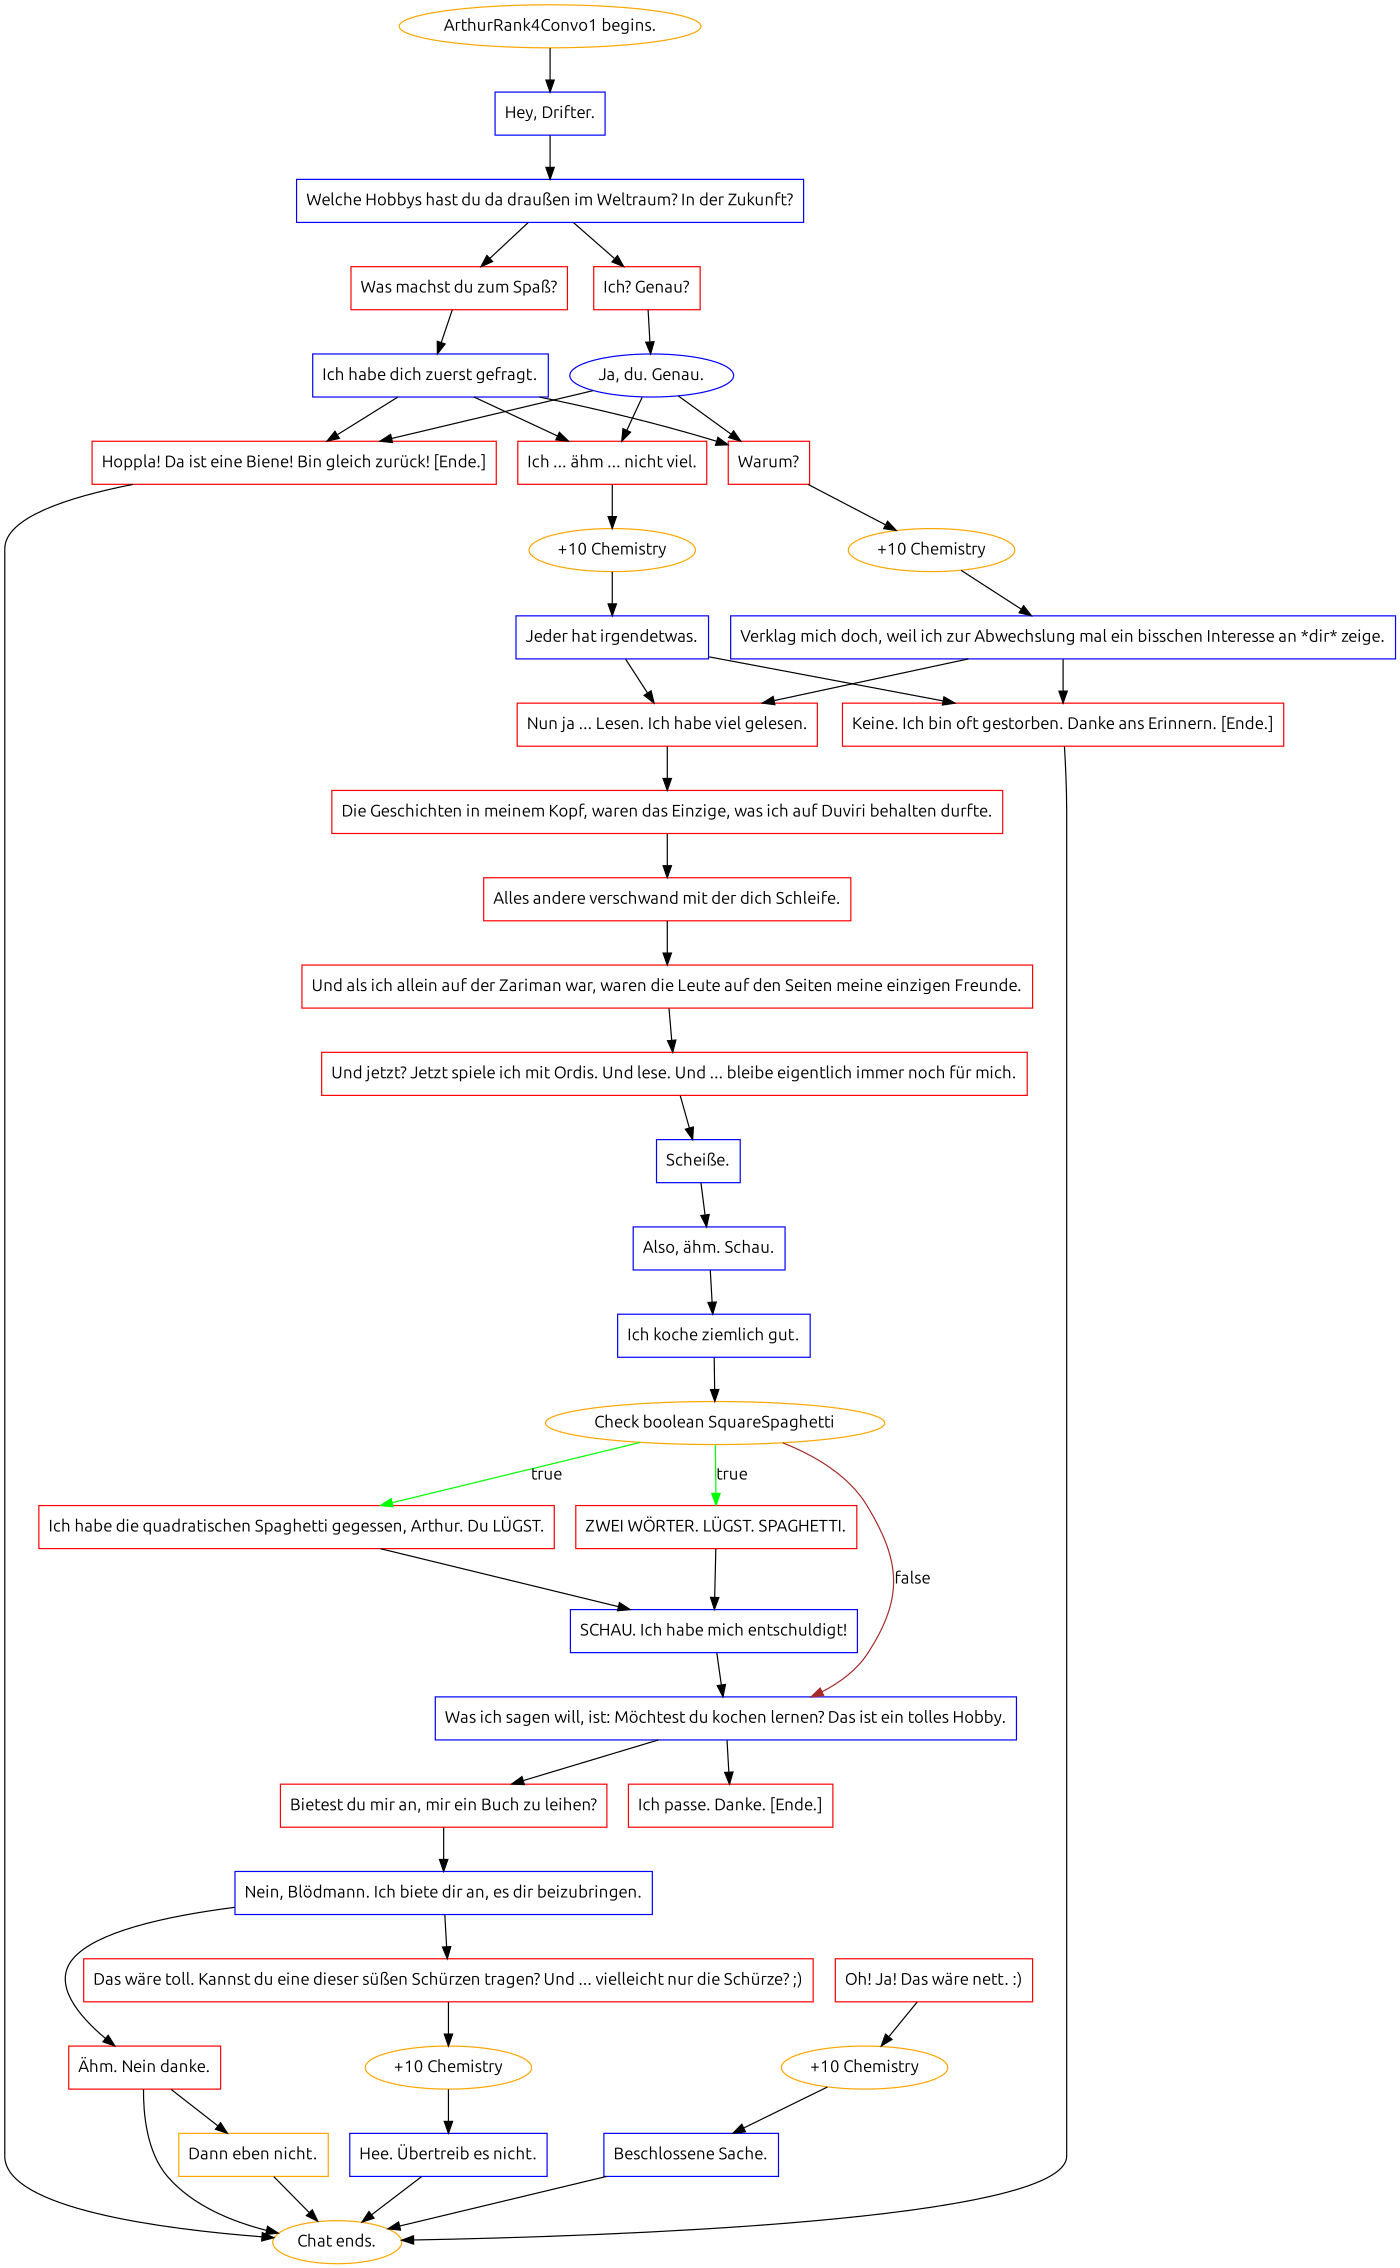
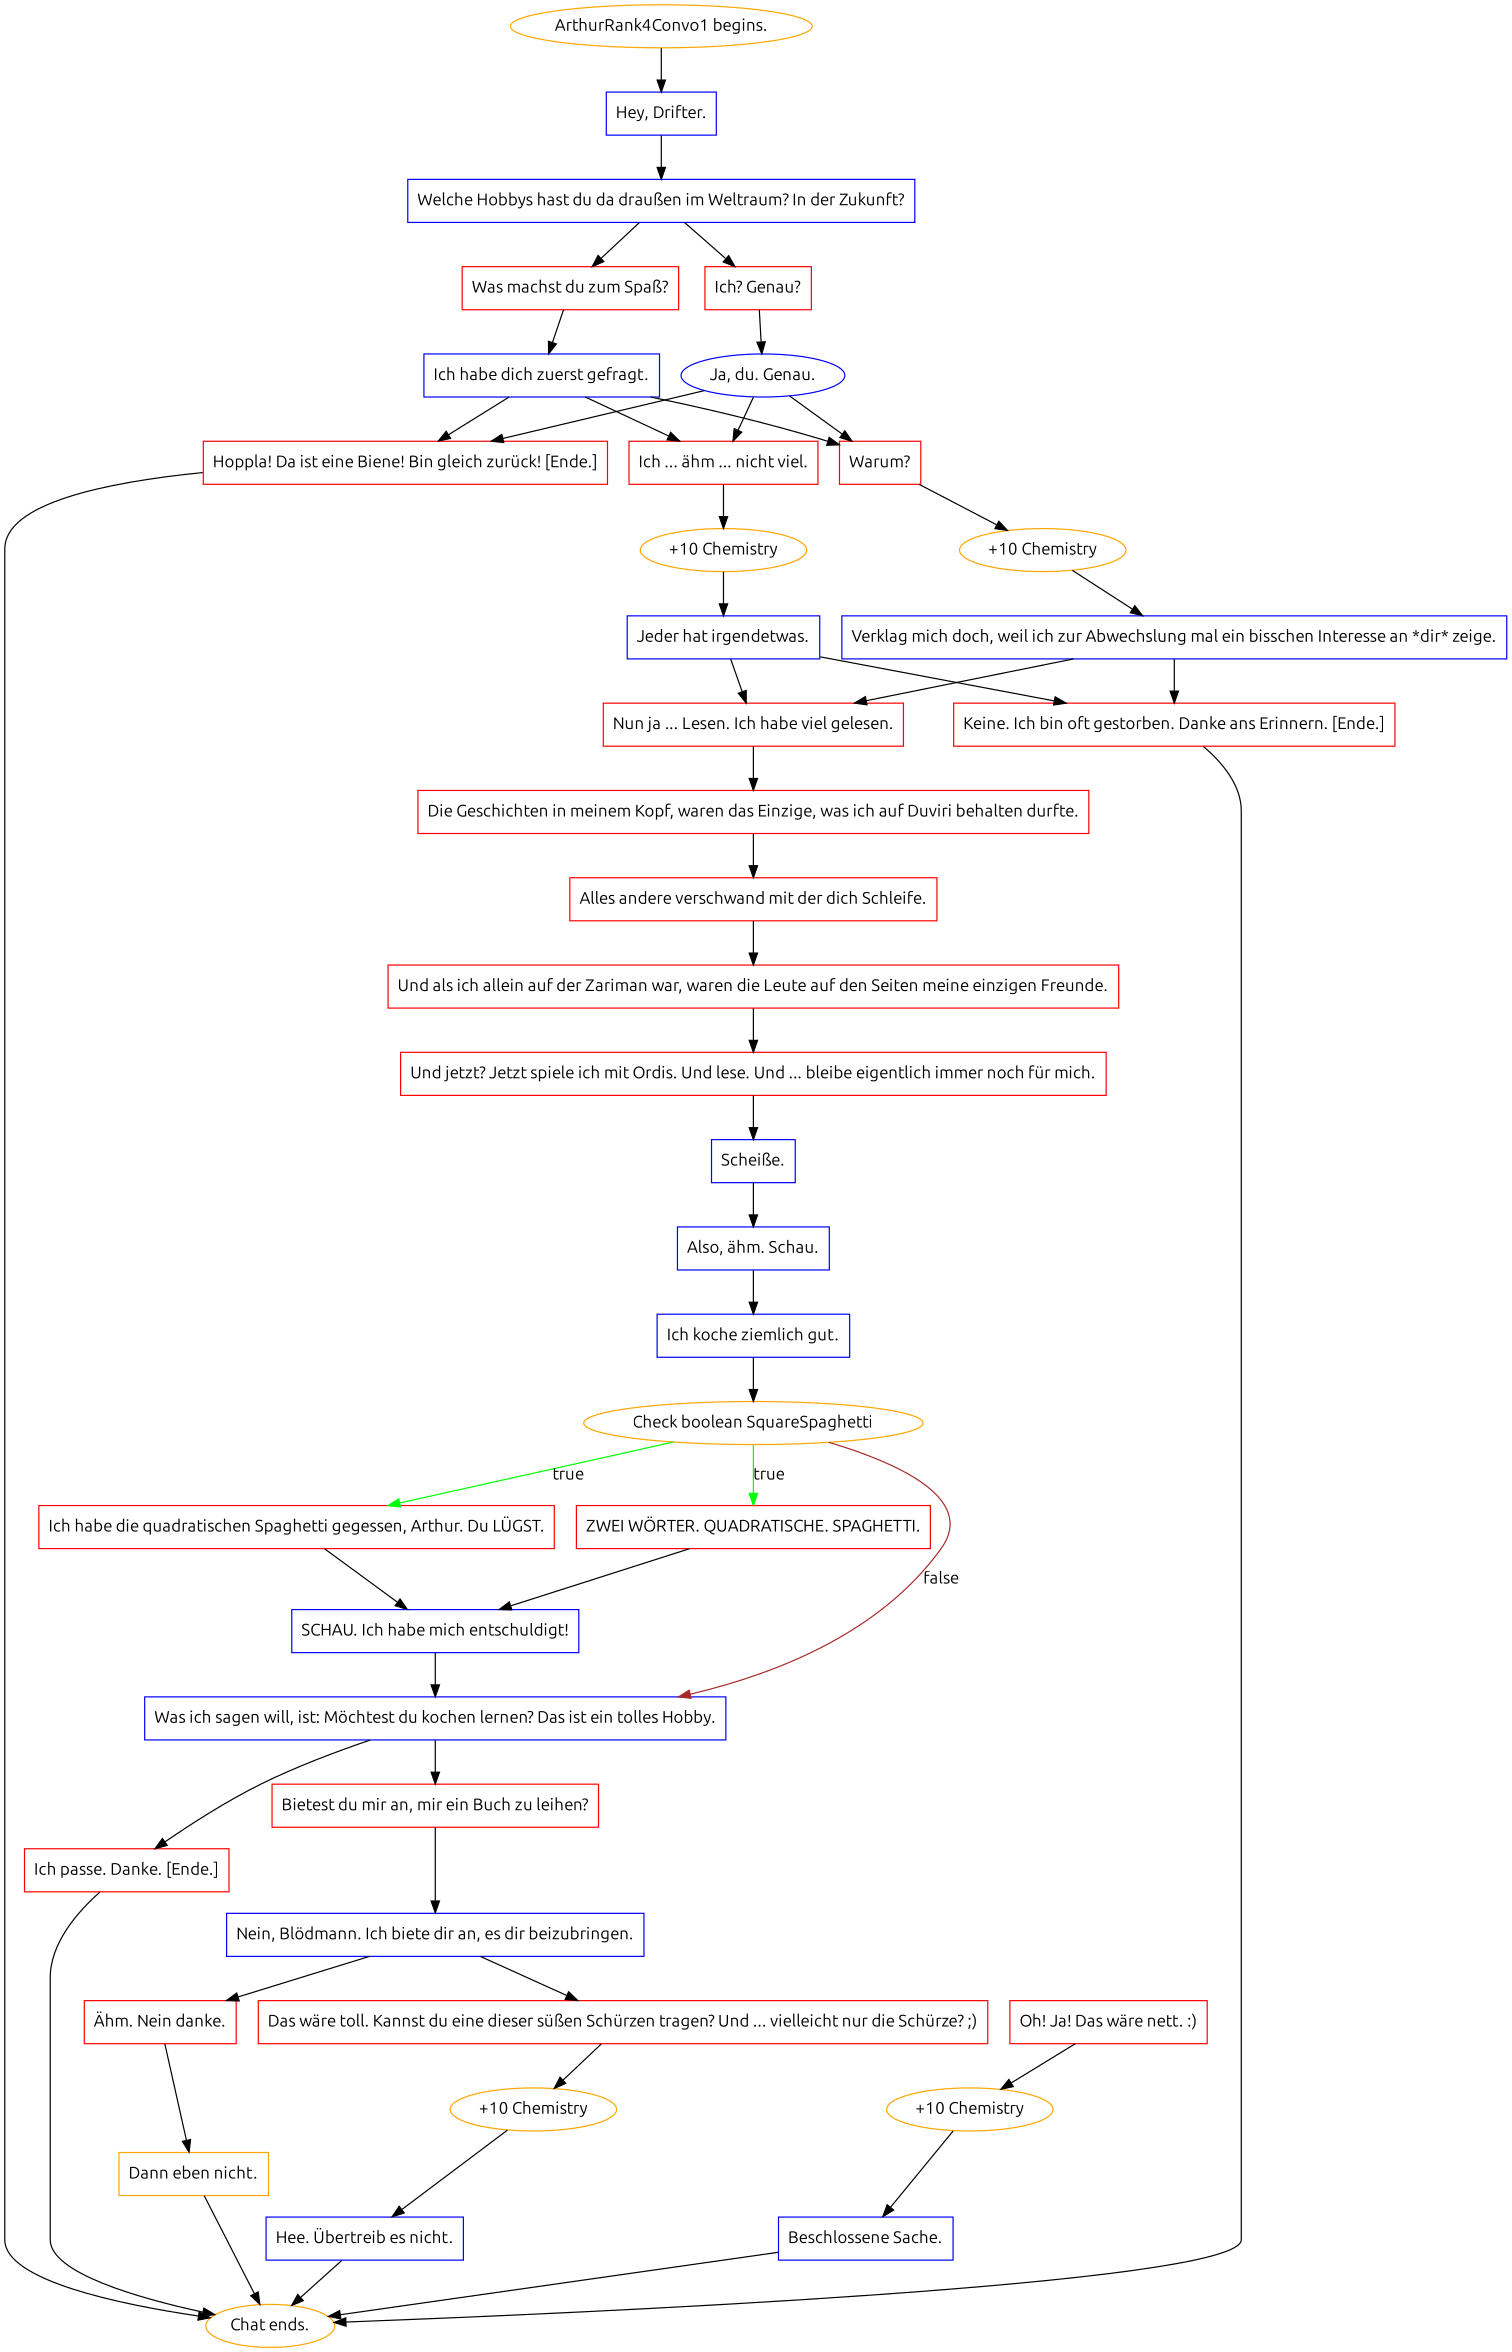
node "ZWEI WÖRTER. LÜGST. SPAGHETTI.": label "ZWEI WÖRTER. LÜGST. SPAGHETTI." -> "ZWEI WÖRTER. QUADRATISCHE. SPAGHETTI."
edge "Ähm. Nein danke." -> "Chat ends.": now "Ich passe. Danke. [Ende.]" -> "Chat ends."
